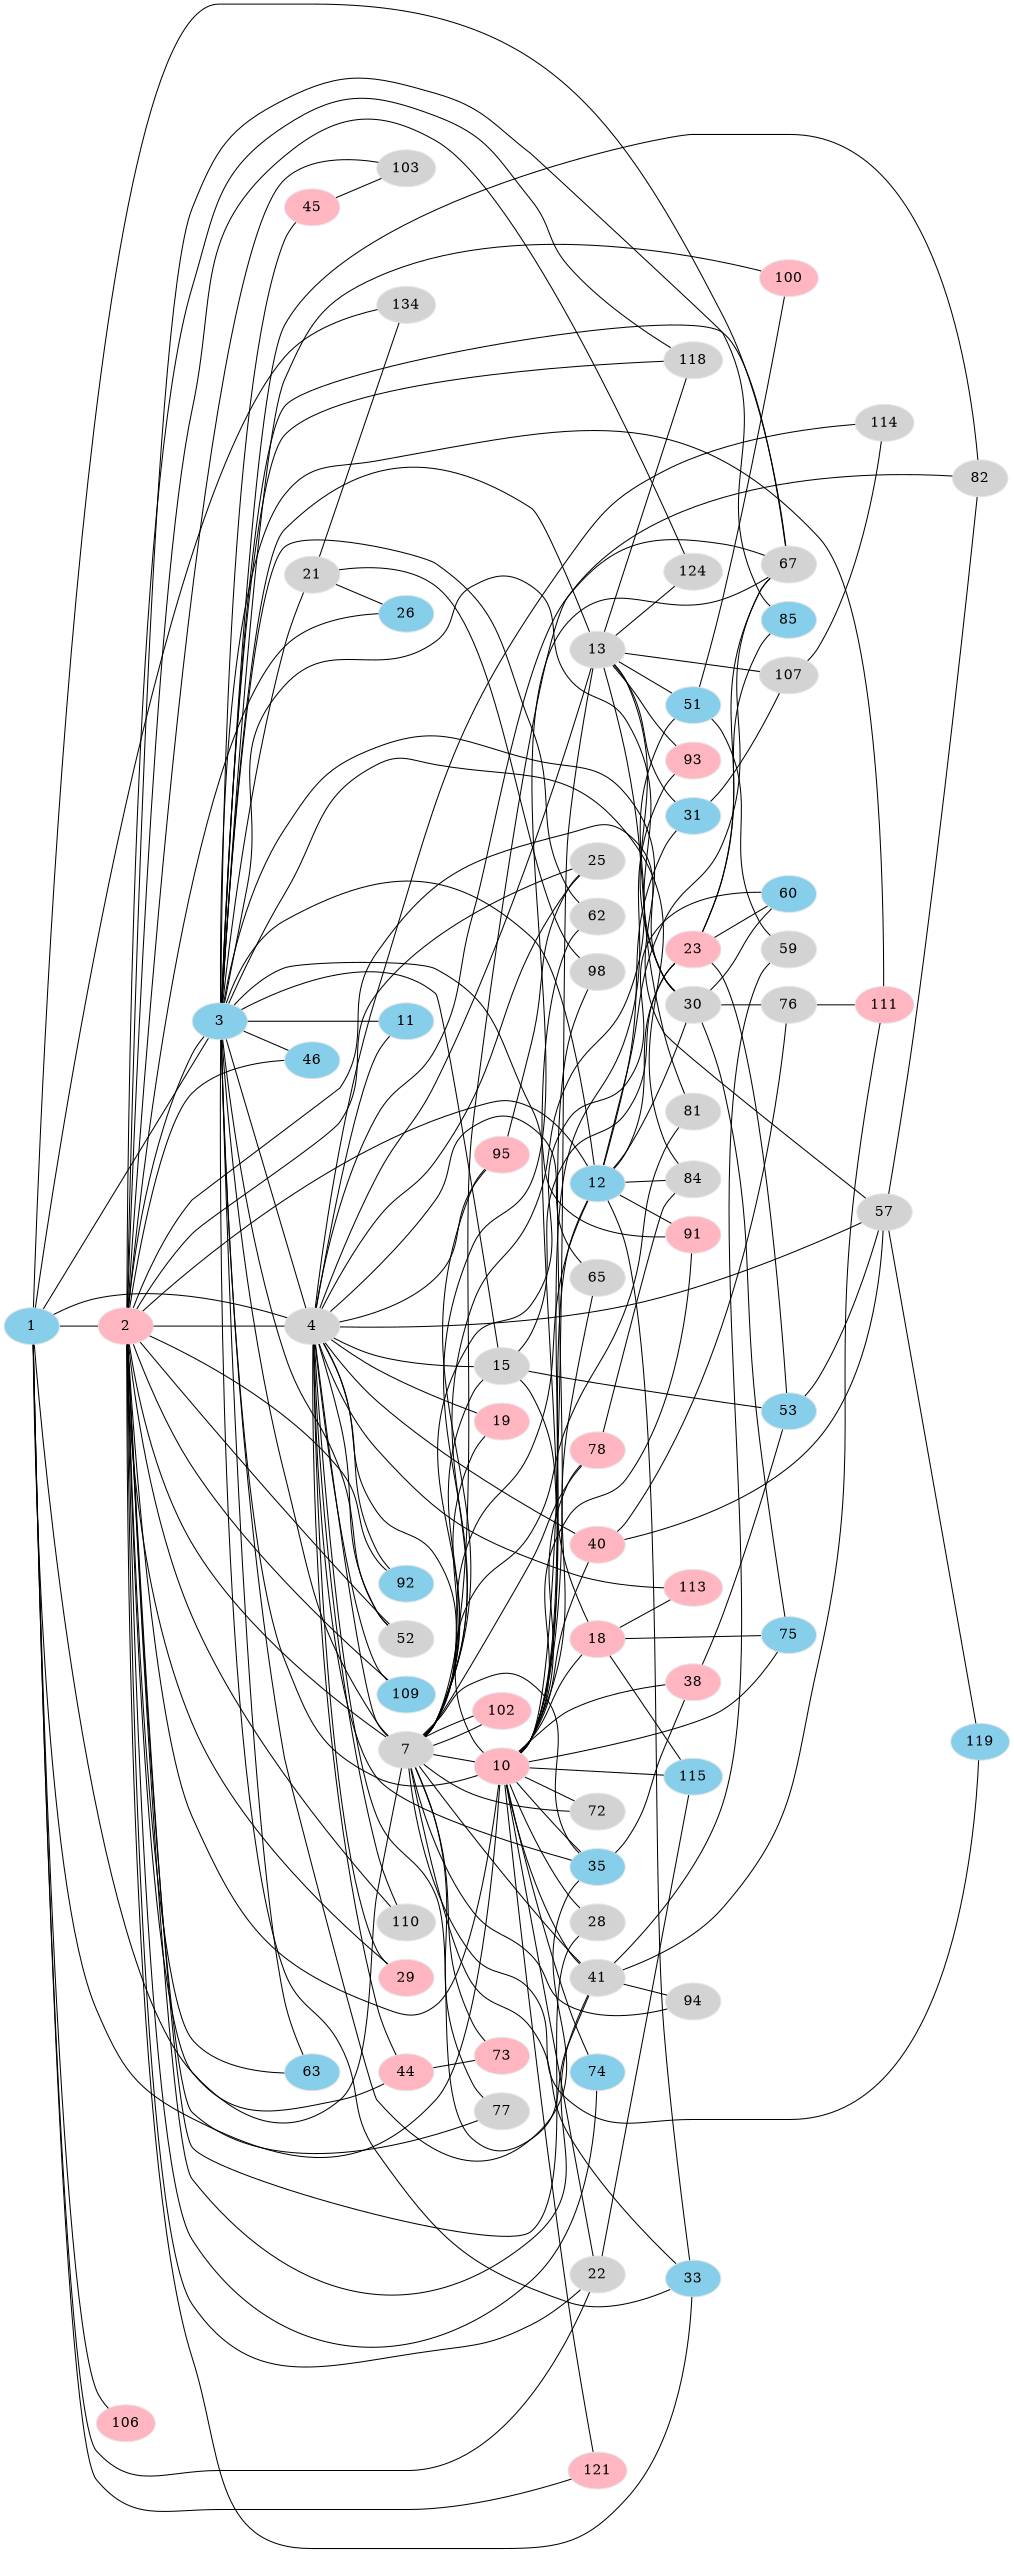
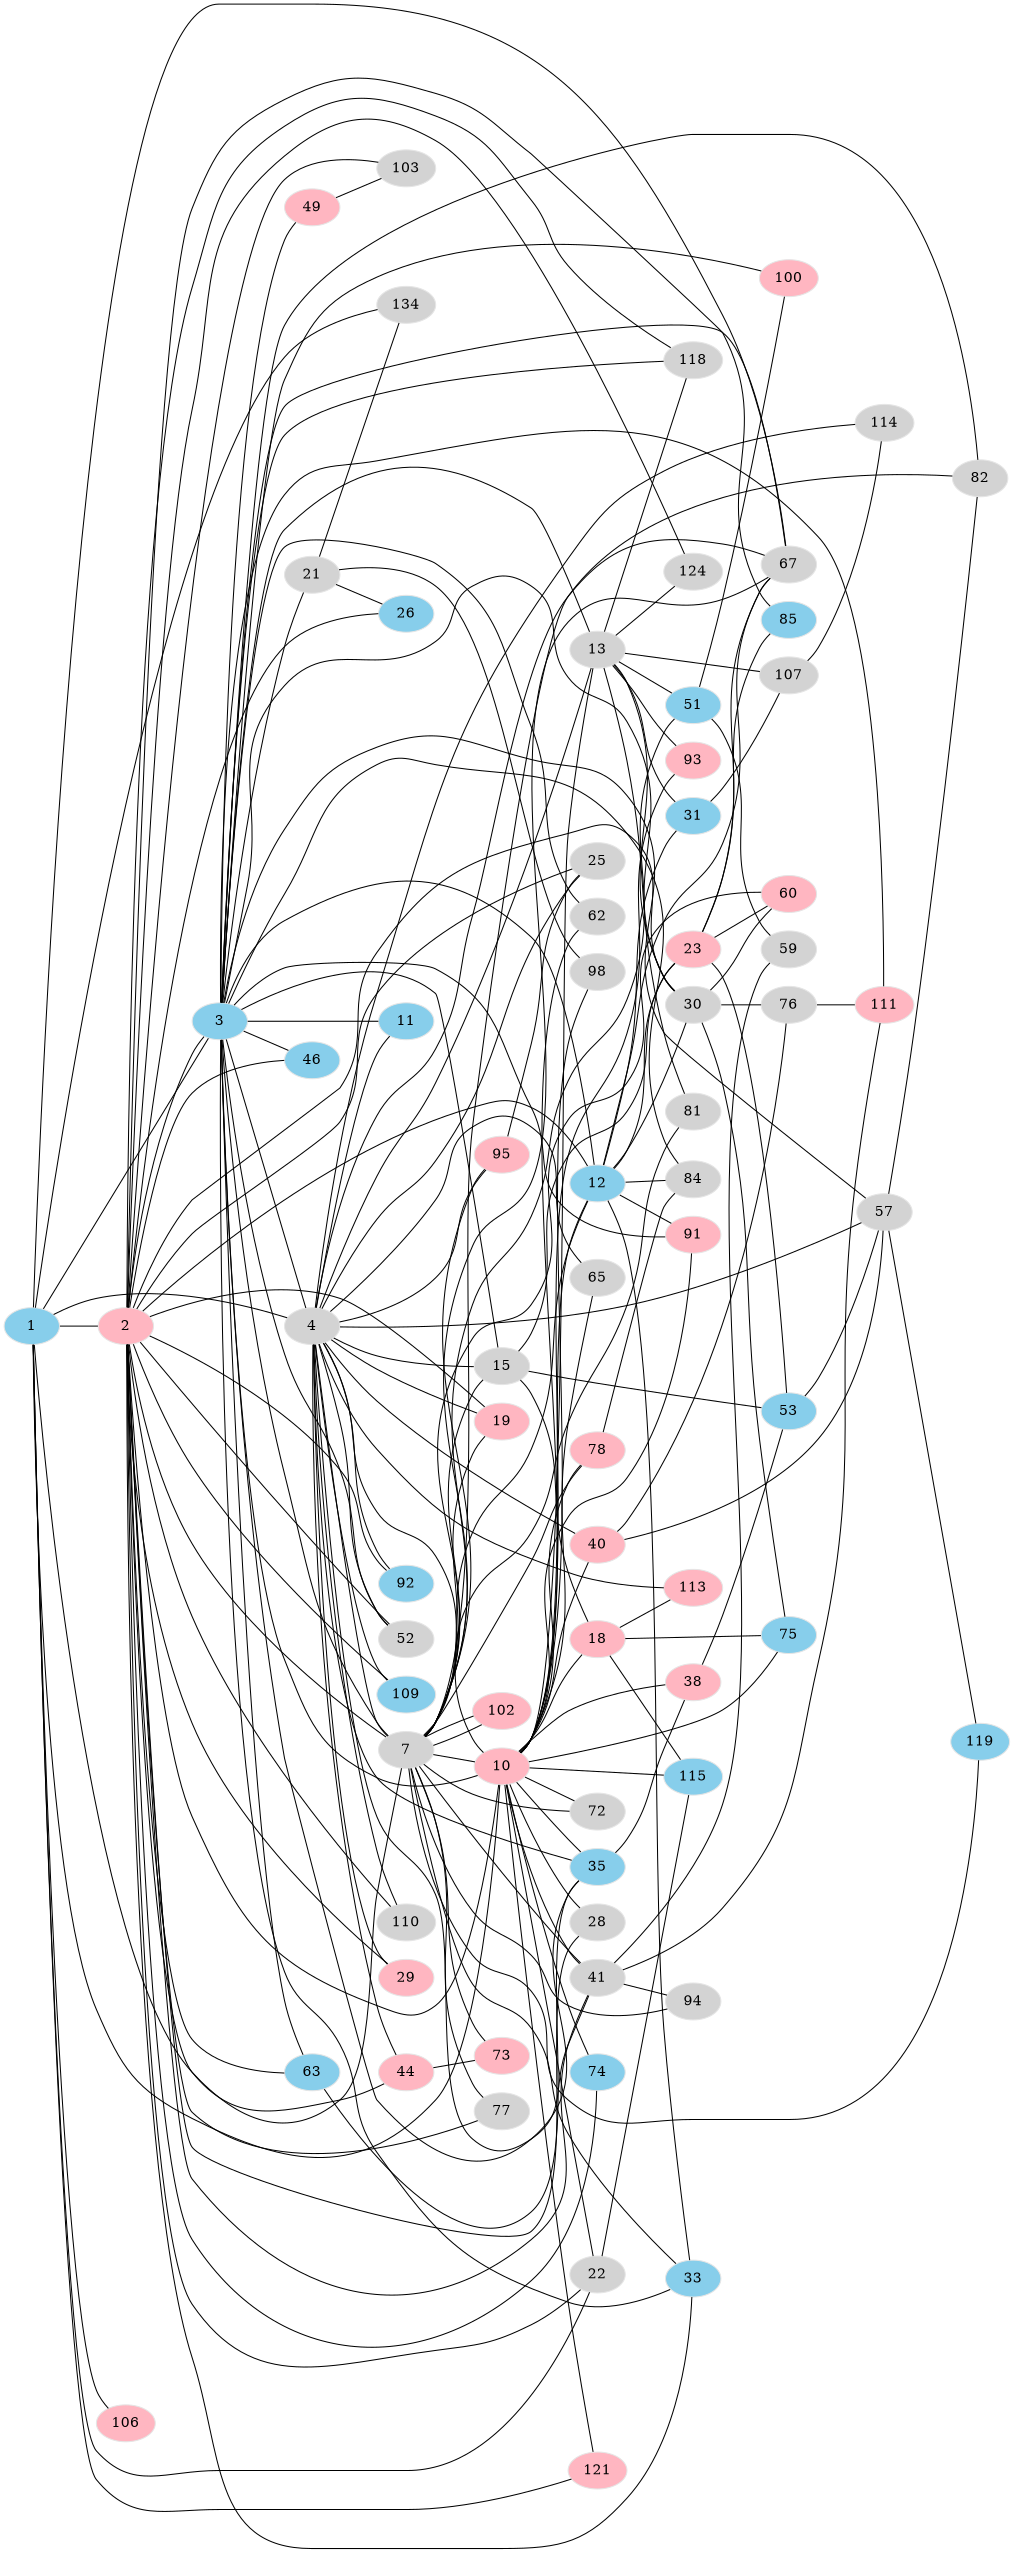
node "45": label "45" -> "49"
node "60": fillcolor skyblue -> lightpink
edge "2" -- "4": now "2" -- "19"
edge "7" -- "35": now "63" -- "35"
